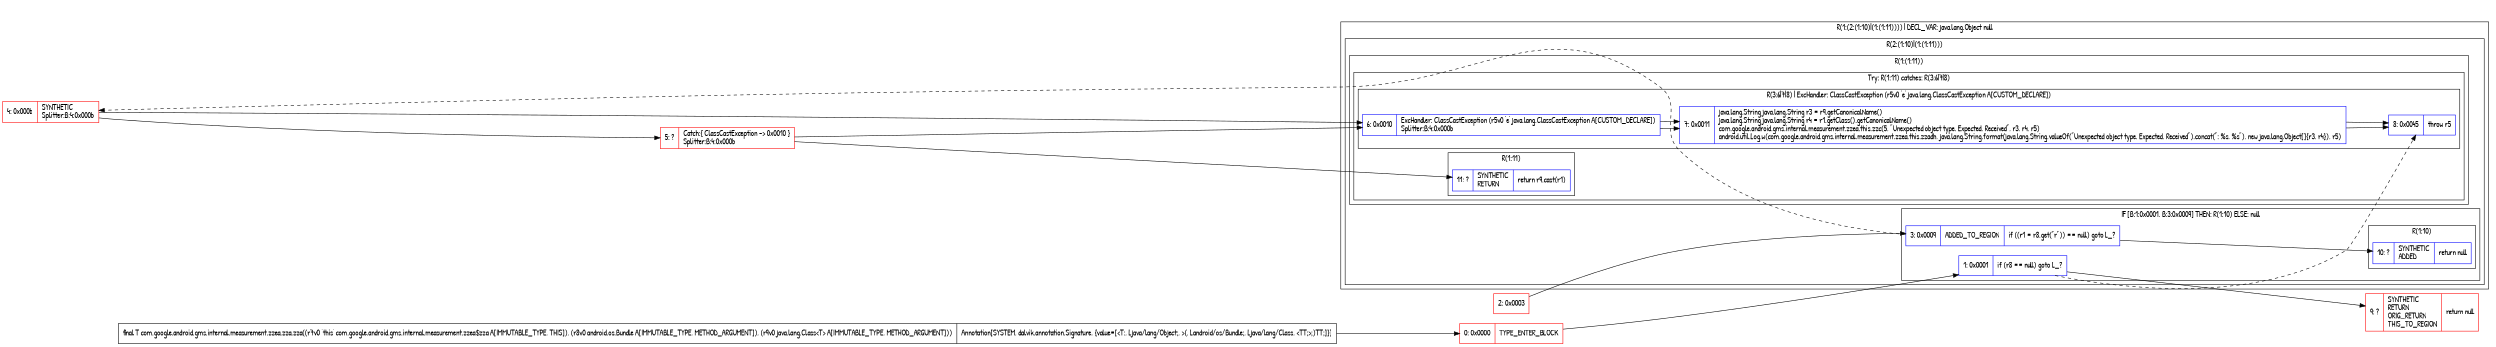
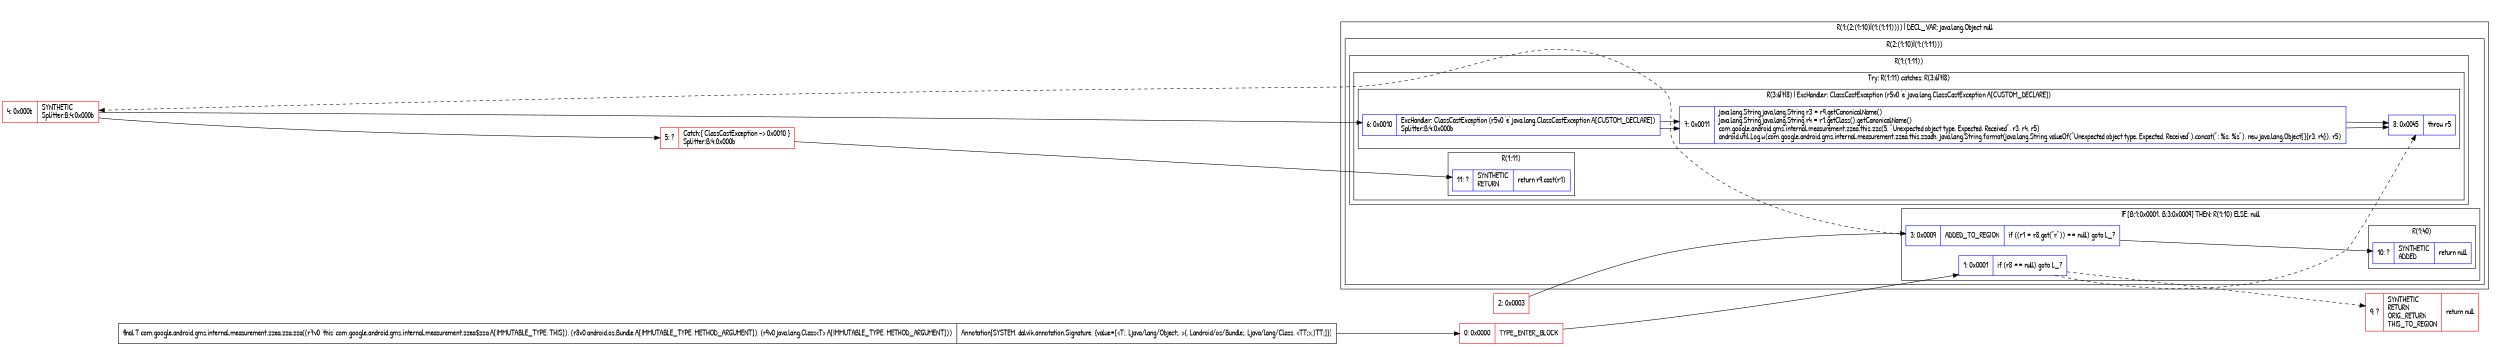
edge "5: ?" -> "6: 0x0010": removed
cluster "R(1:10)": label "R(1:10)" -> "R(1:40)"
edge "1: 0x0001" -> "9: ?": style solid -> dashed
